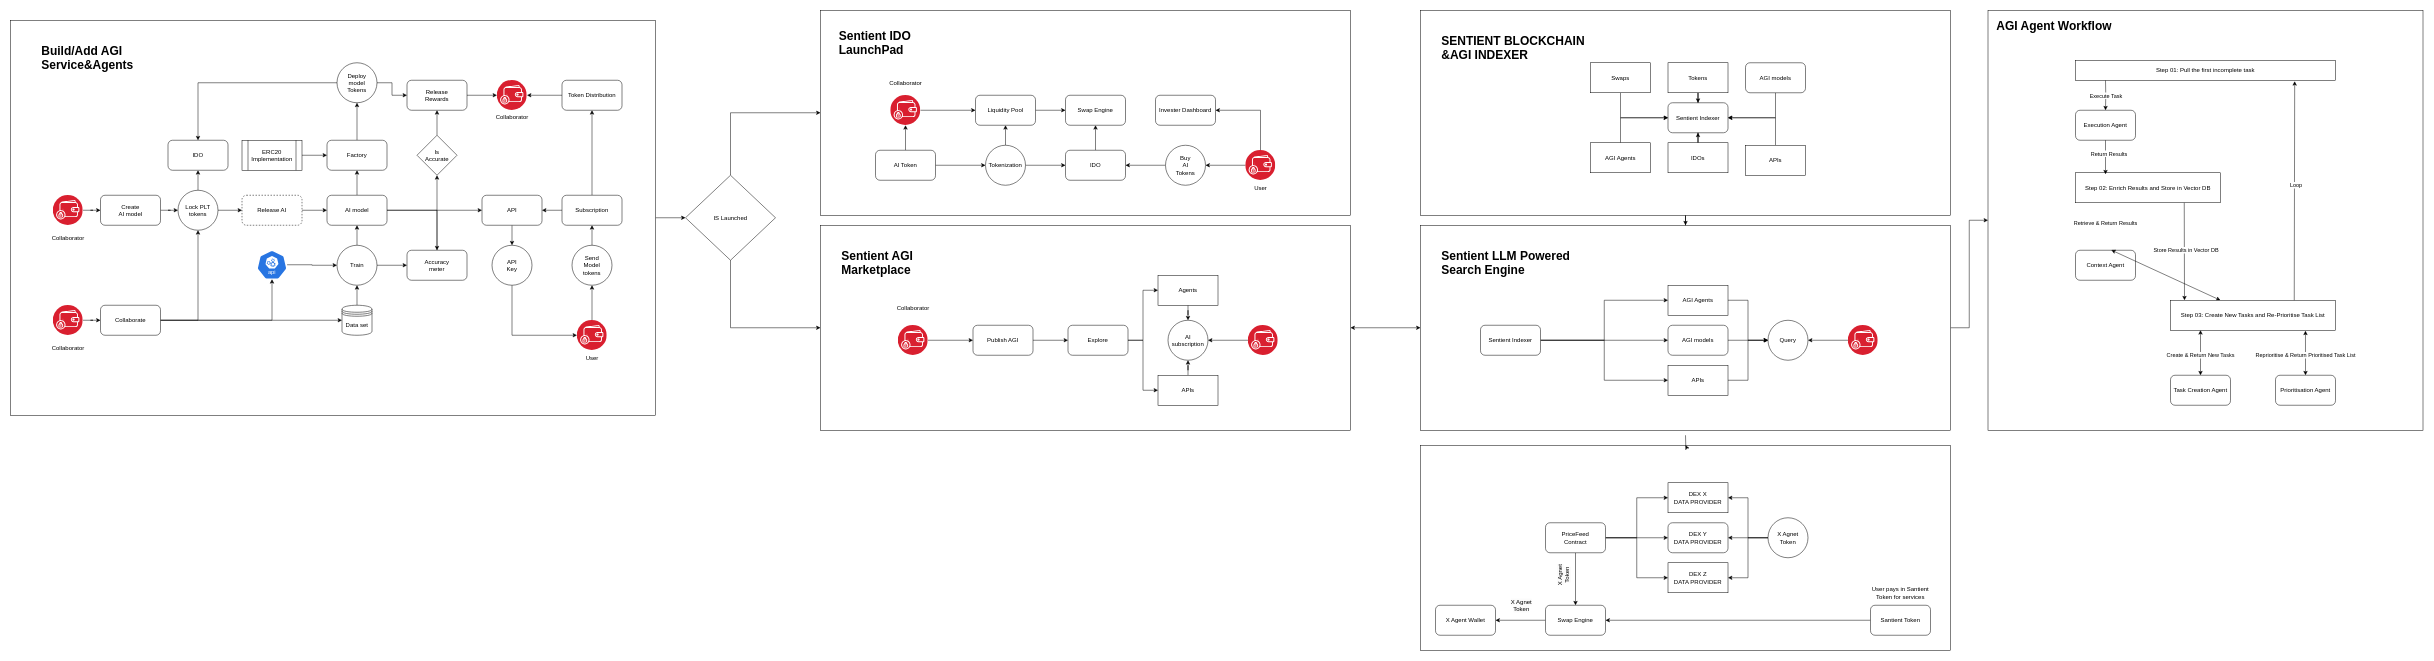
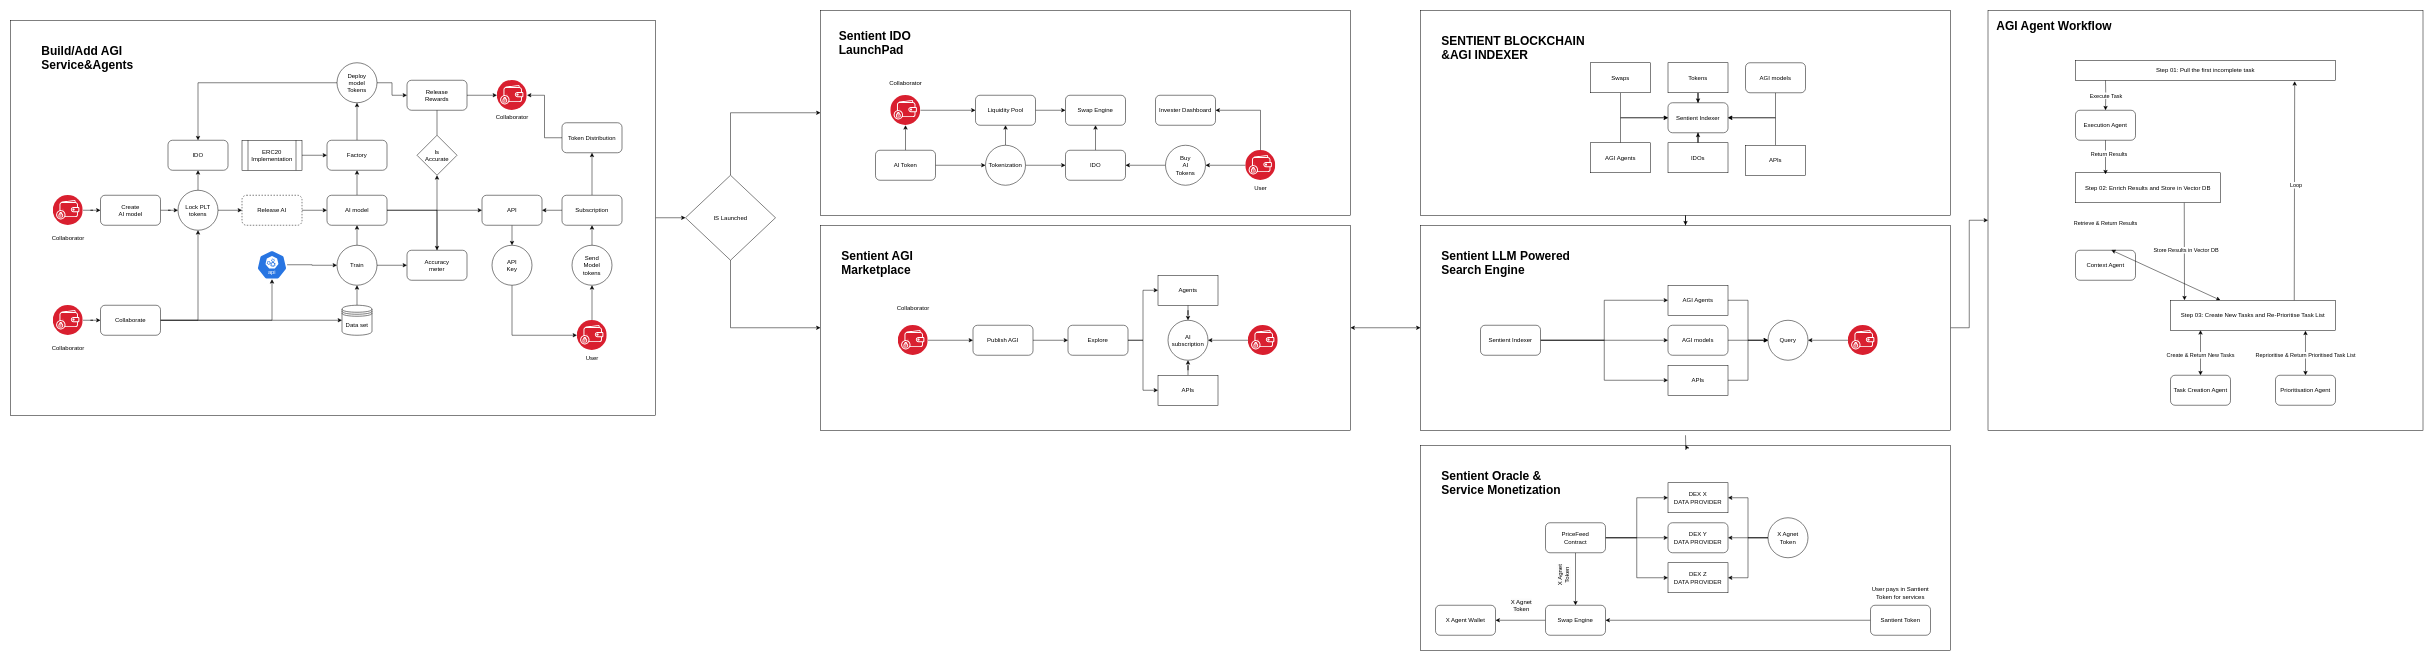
node "Token Distribution": moved (592, 95) -> (592, 138)
edge "Is Accurate" -> "Release Rewards": arrowhead classic -> none
node "Sentient Oracle & Service Monetization": added
